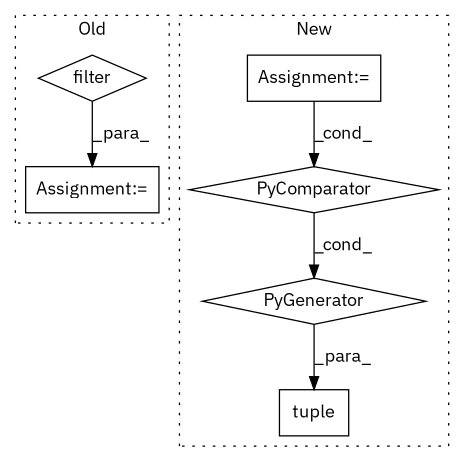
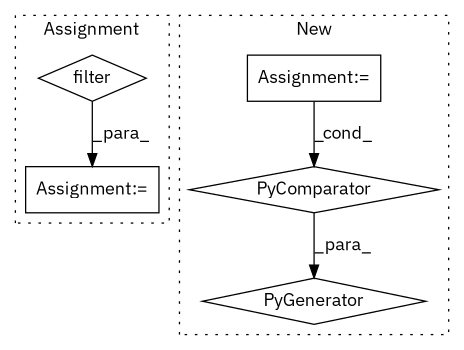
cluster "Old": label "Old" -> "Assignment"
edge "PyComparator" -> "PyGenerator": label "_cond_" -> "_para_"
node "tuple": removed
